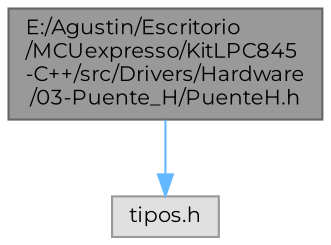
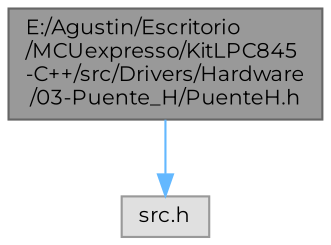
node "tipos.h": label "tipos.h" -> "src.h"
